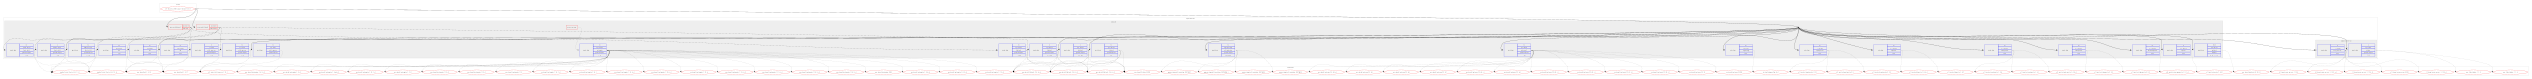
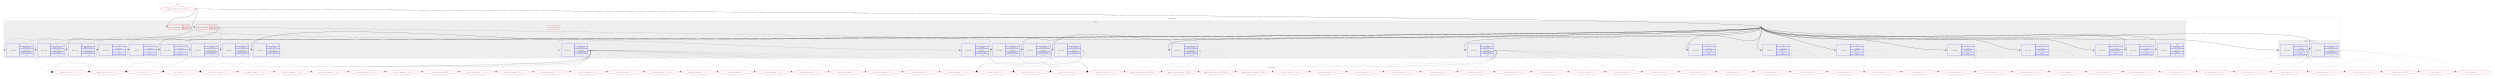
node "sys-devel/automake-1.12.6": removed
